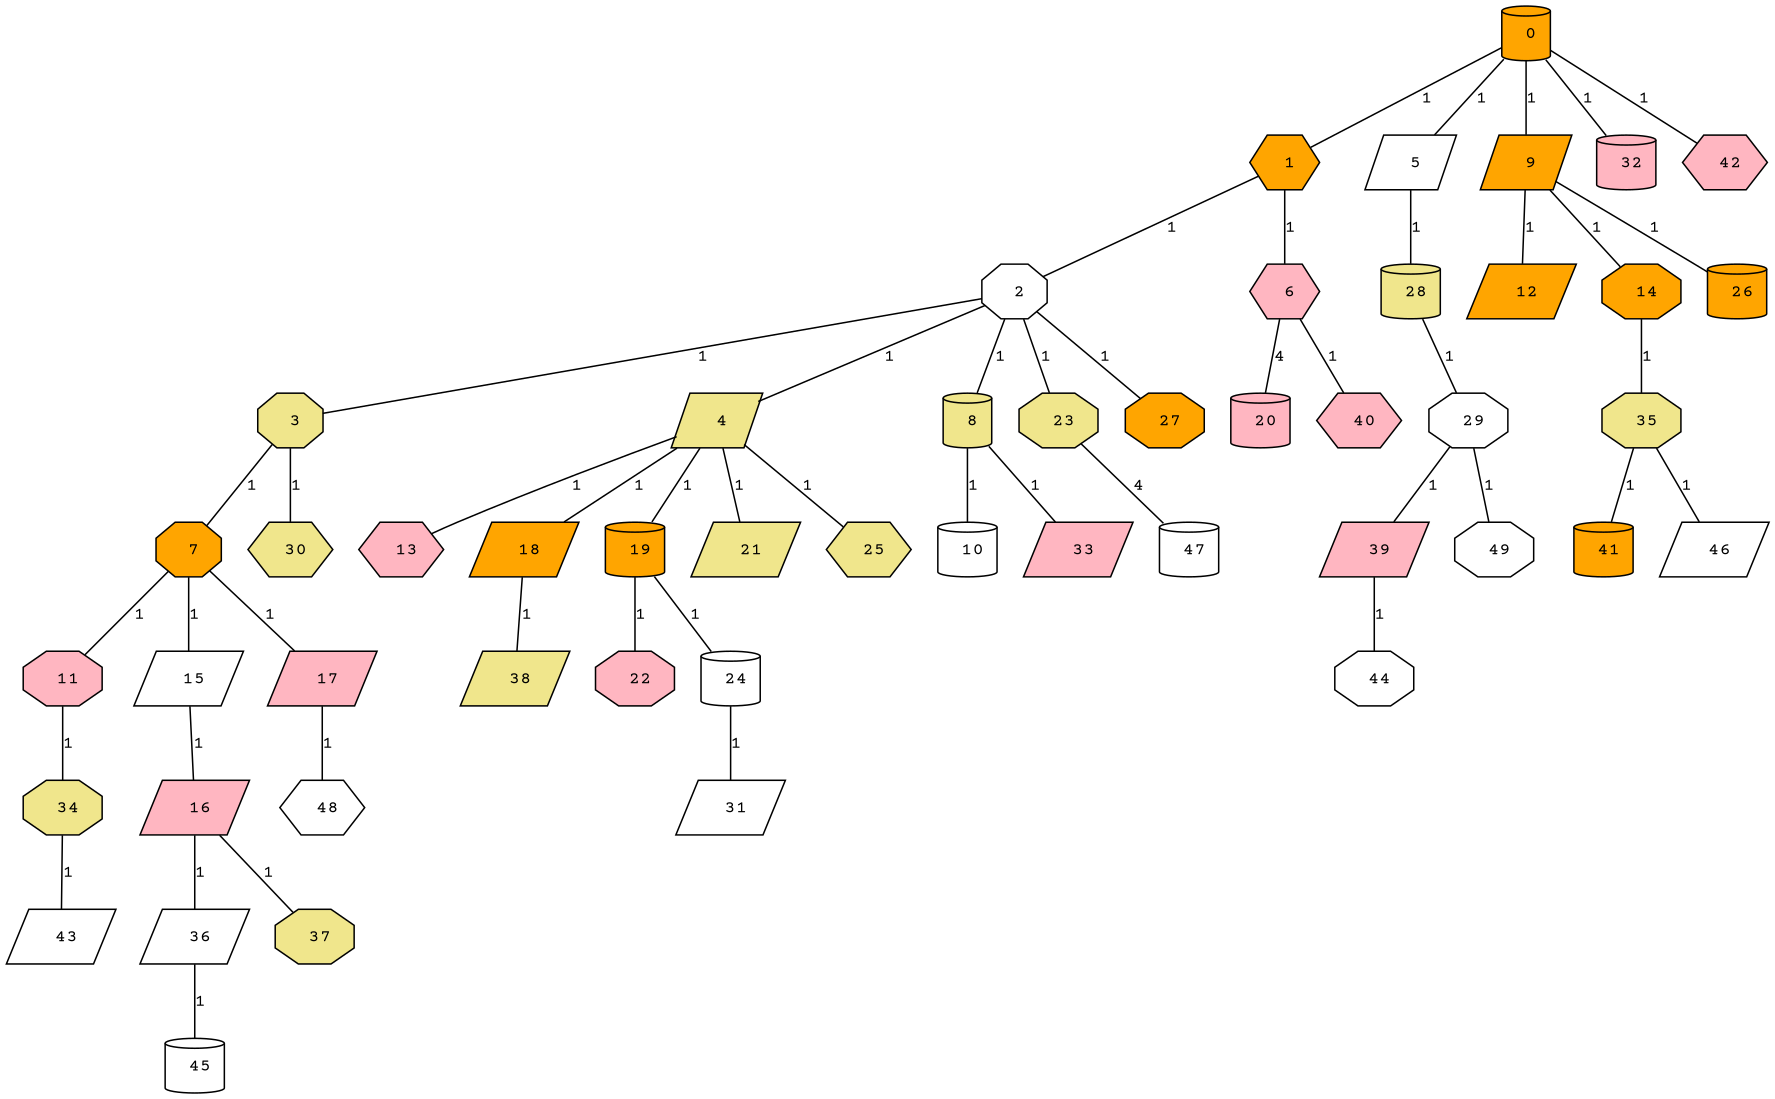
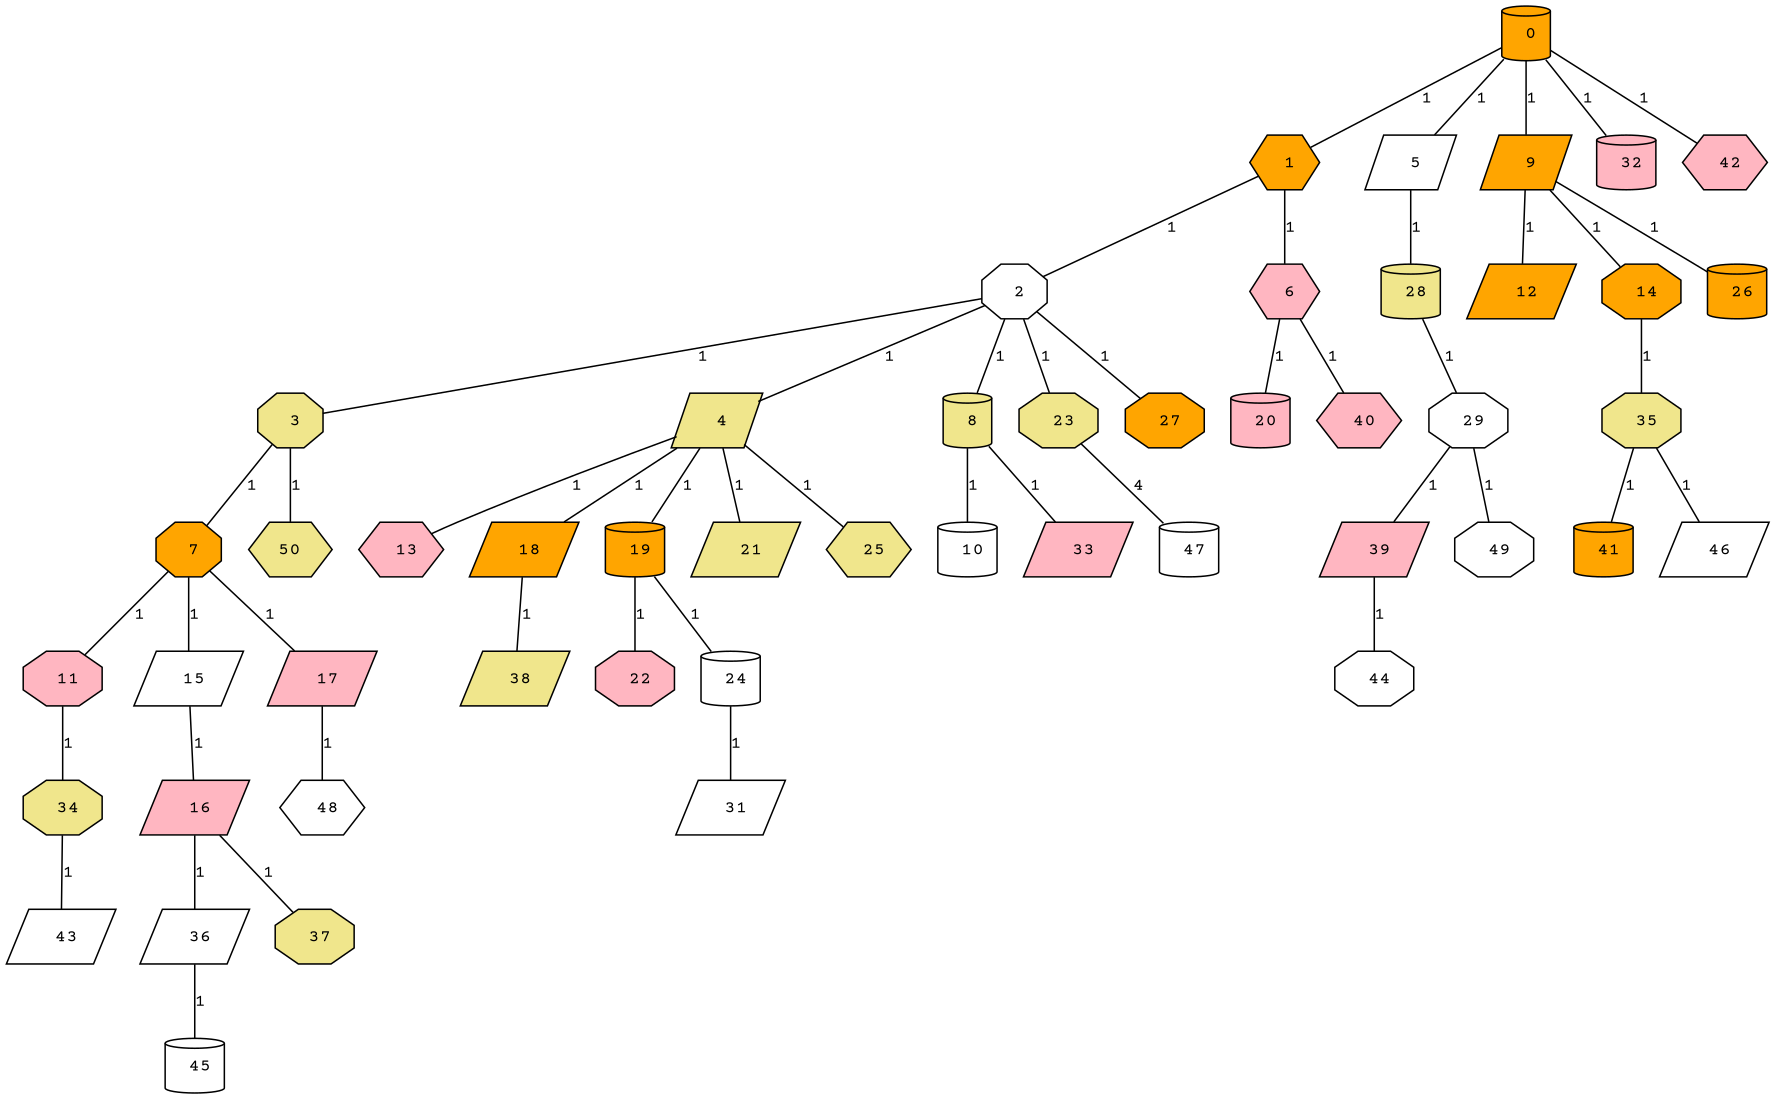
edge "6" -- "20": label "4" -> "1"
node "30": label "30" -> "50"
